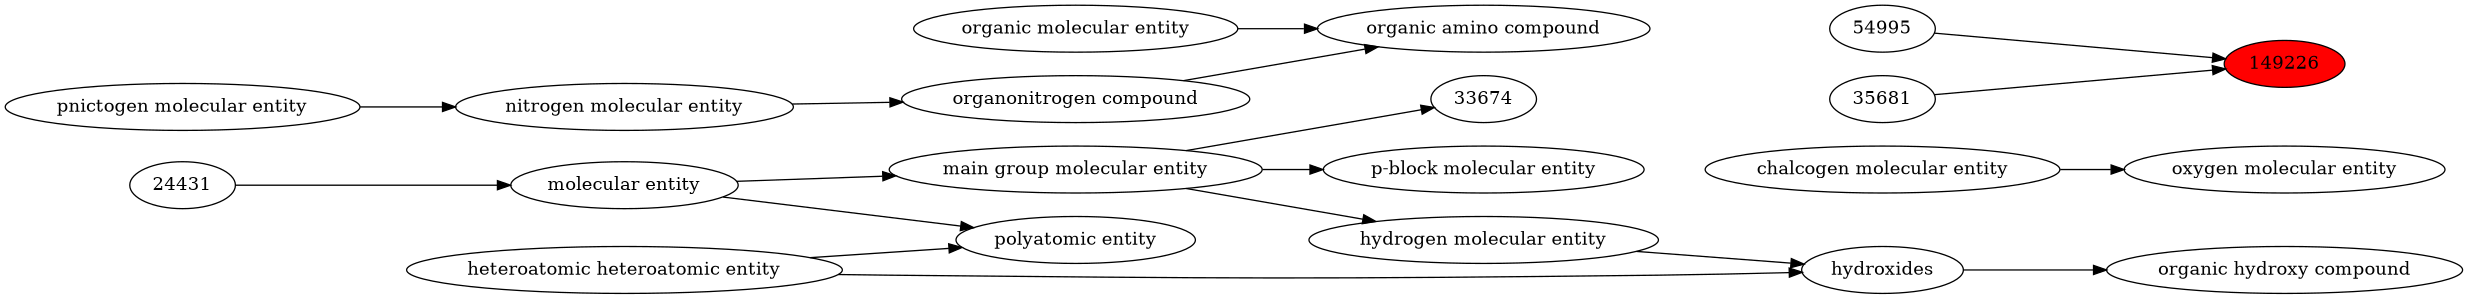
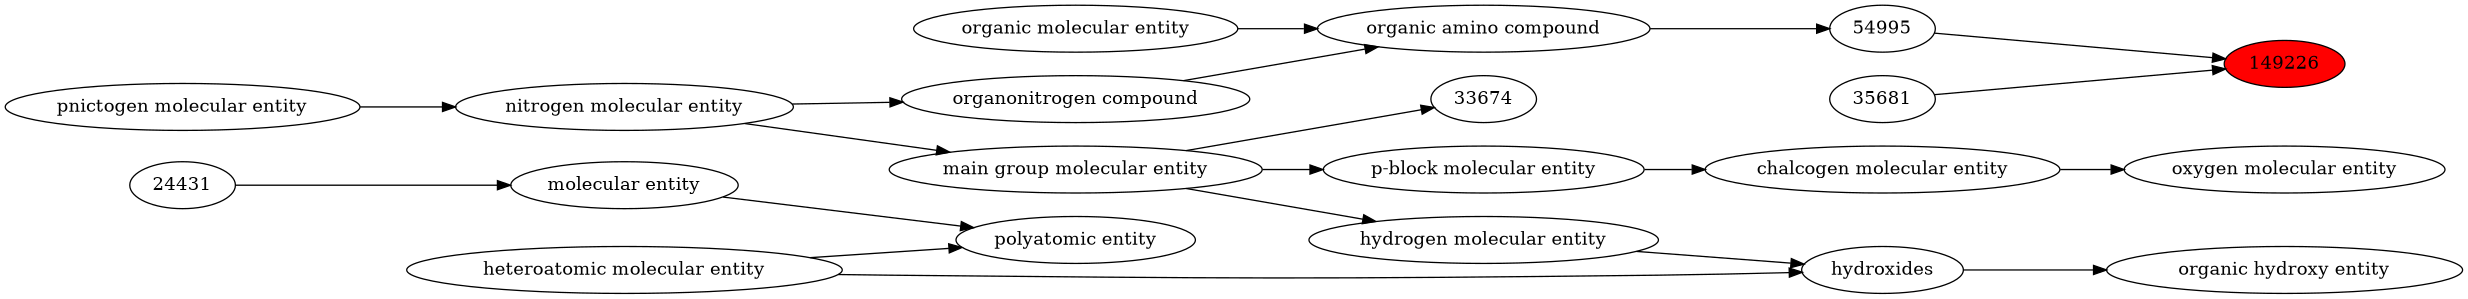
edge "organic amino compound" -> "54995": added
edge "p-block molecular entity" -> "chalcogen molecular entity": added
edge "molecular entity" -> "main group molecular entity": now "nitrogen molecular entity" -> "main group molecular entity"
node "heteroatomic heteroatomic entity": label "heteroatomic heteroatomic entity" -> "heteroatomic molecular entity"
node "organic hydroxy compound": label "organic hydroxy compound" -> "organic hydroxy entity"
